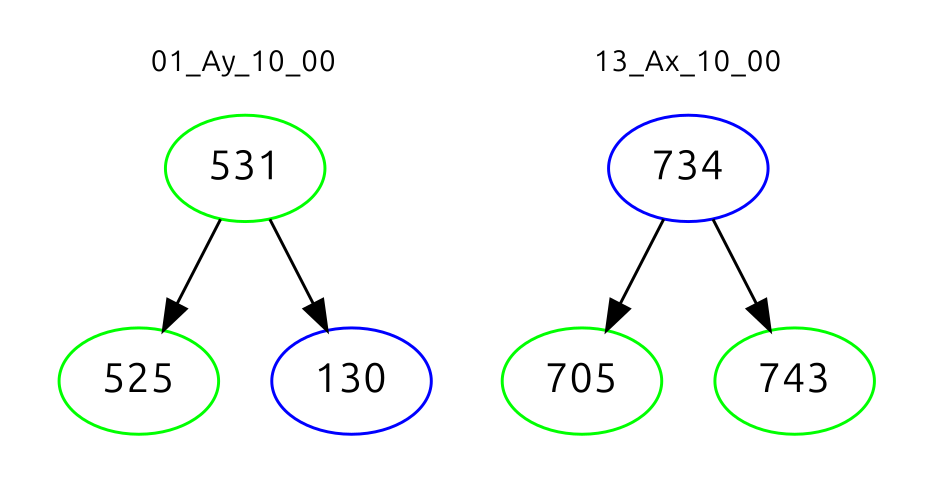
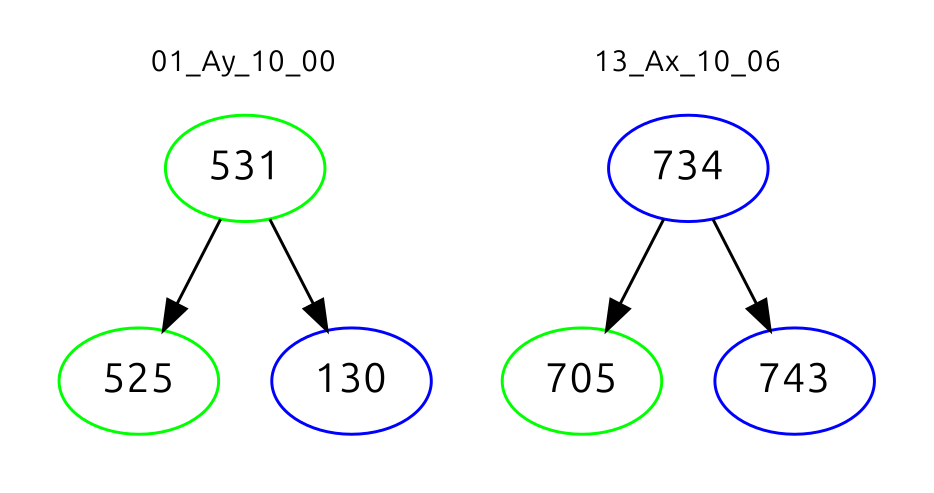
cluster "13_Ax_10_00": label "13_Ax_10_00" -> "13_Ax_10_06"
node "743": color green -> blue
